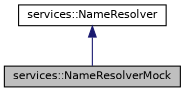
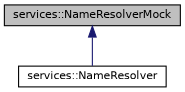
edge "services::NameResolverMock" -> "services::NameResolver": reversed
